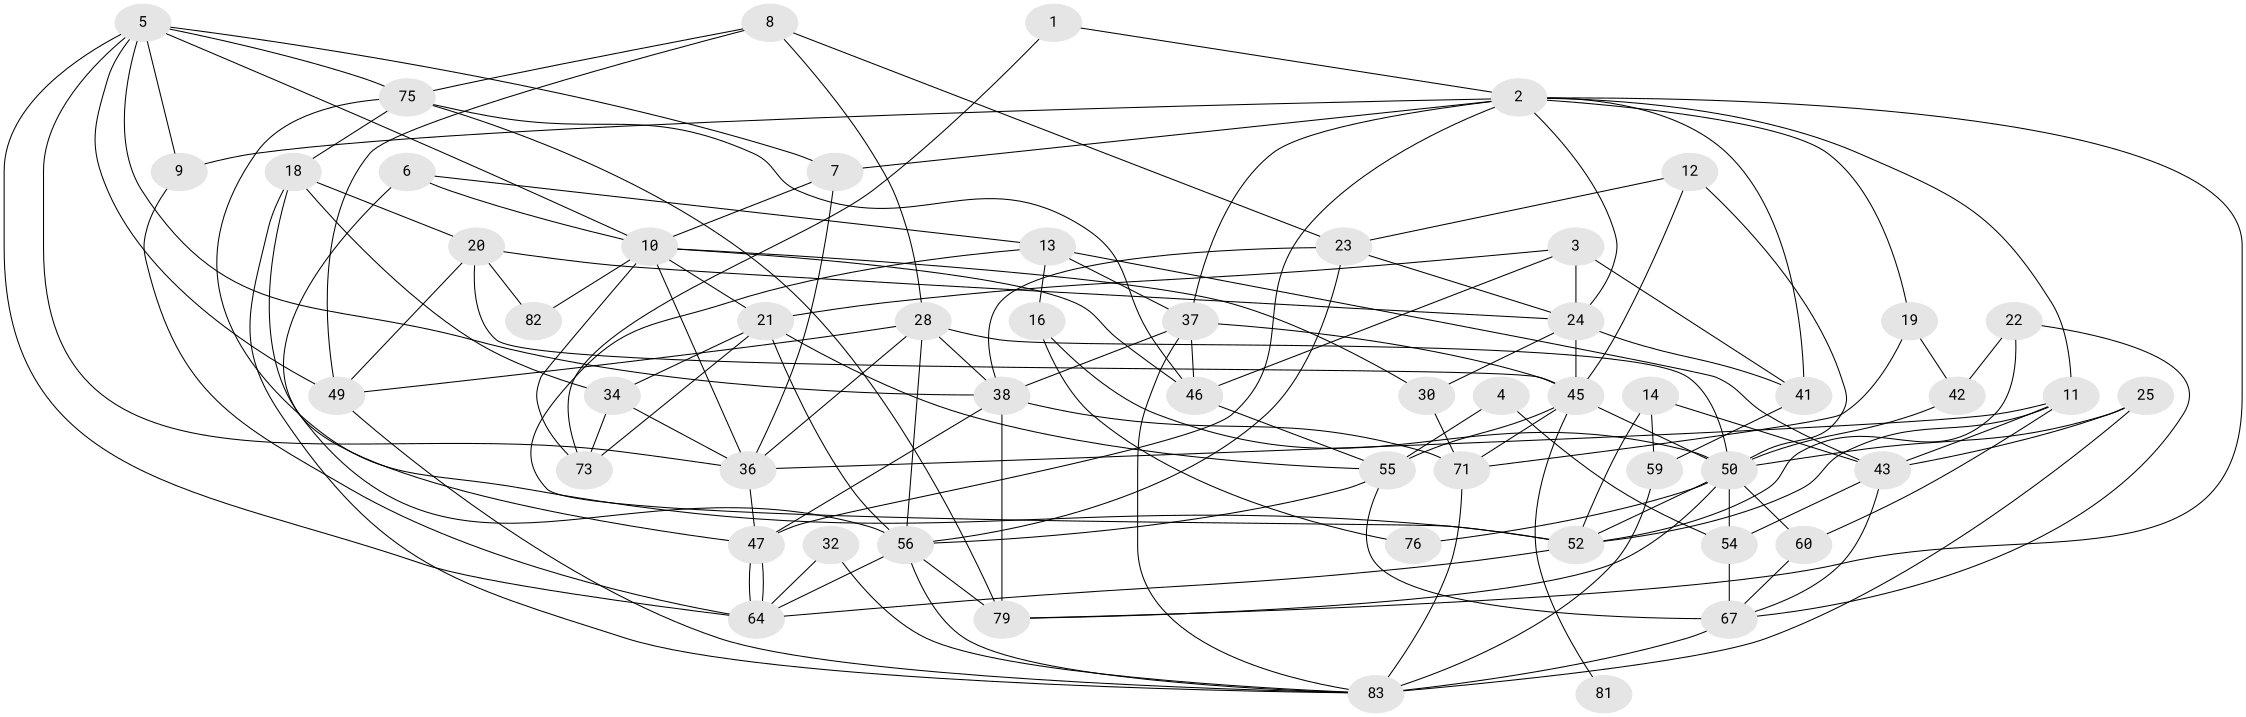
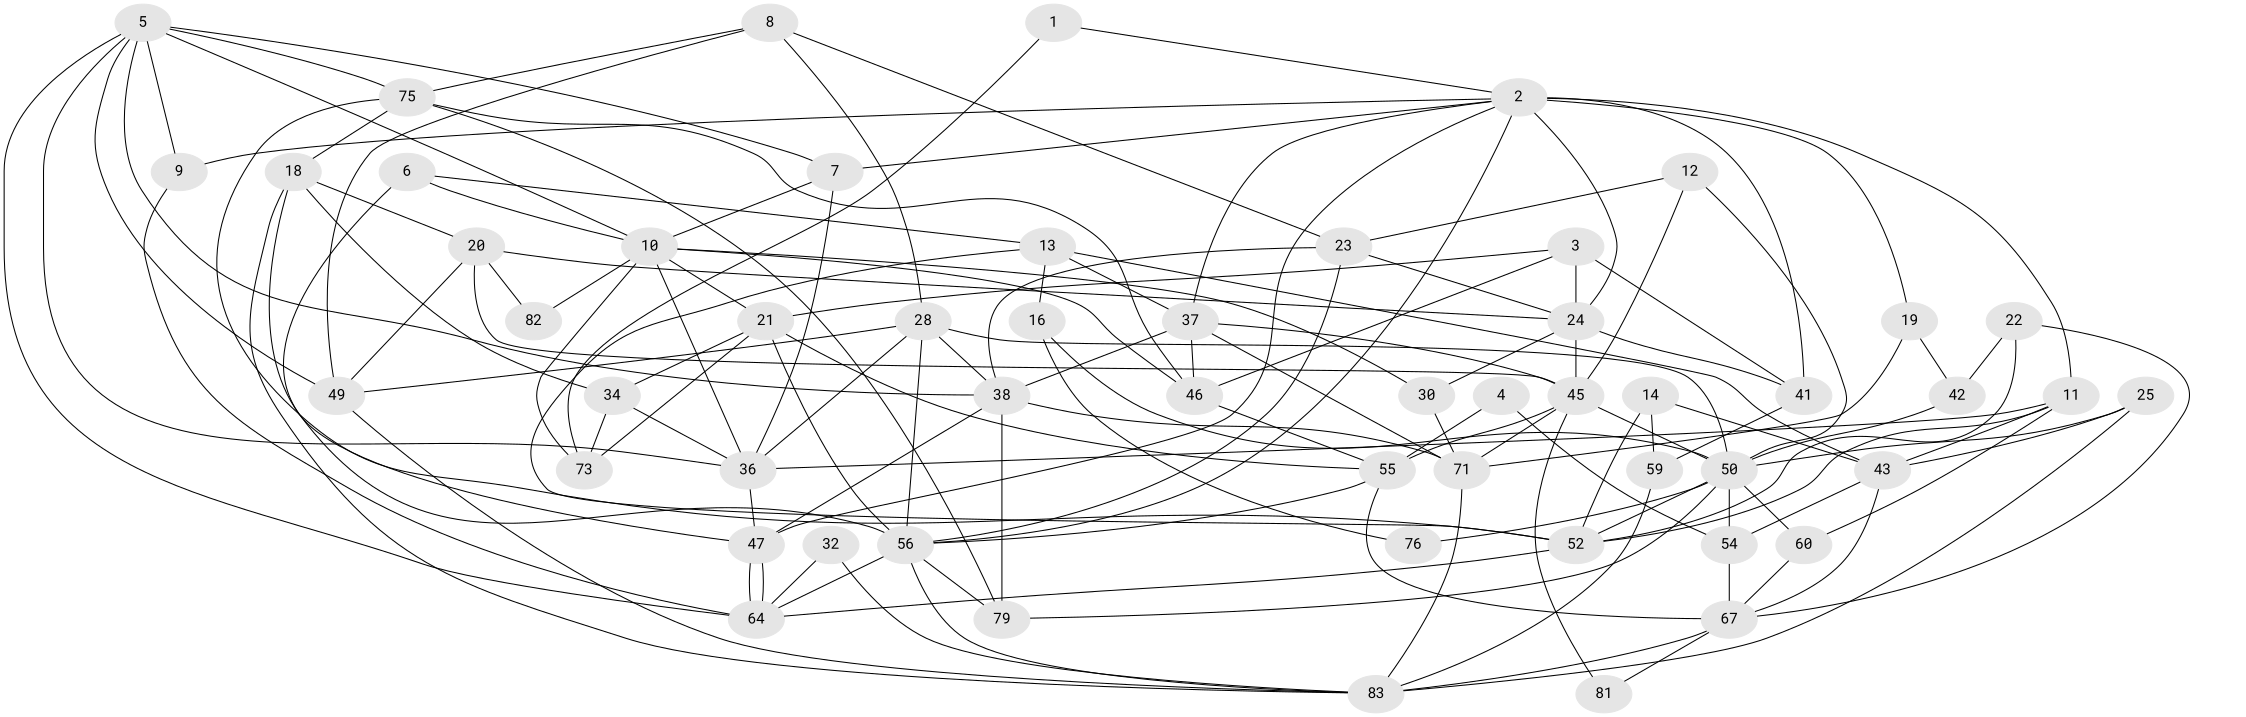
edge "2" -- "79": now "2" -- "56"
edge "37" -- "83": now "37" -- "71"
edge "67" -- "81": added
